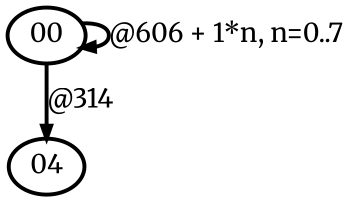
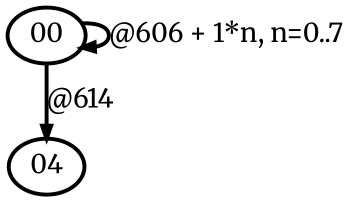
edge "00" -> "04": label "@314" -> "@614"
